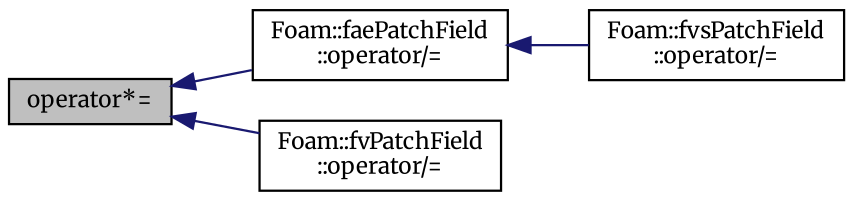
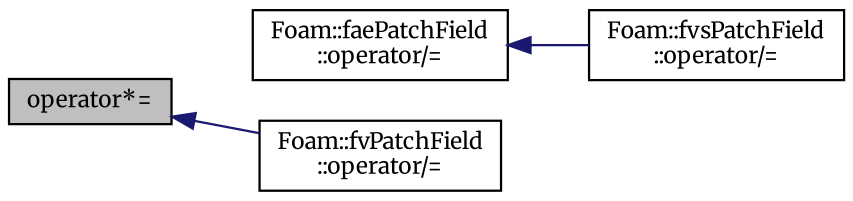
edge "Foam::faePatchField ::operator/=" -> "operator*=": removed
